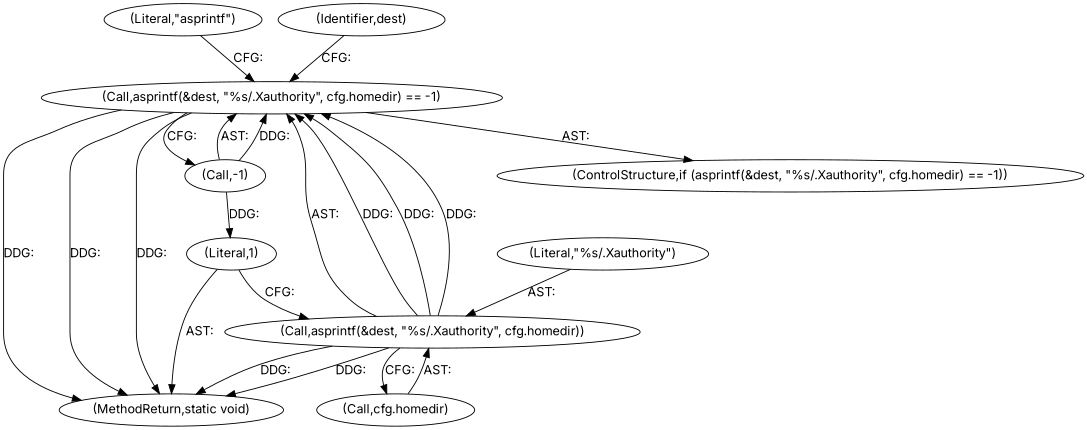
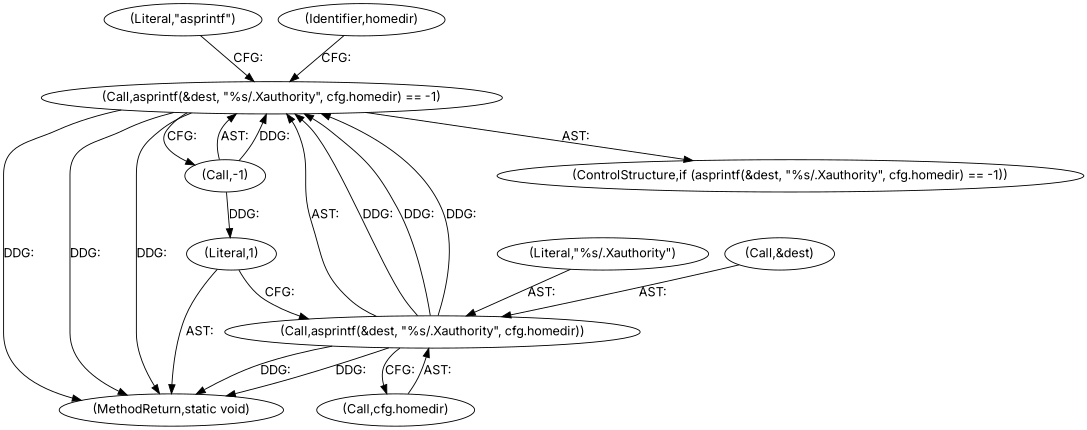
node "(Identifier,dest)": label "(Identifier,dest)" -> "(Identifier,homedir)"
node "(Call,&dest)": added
